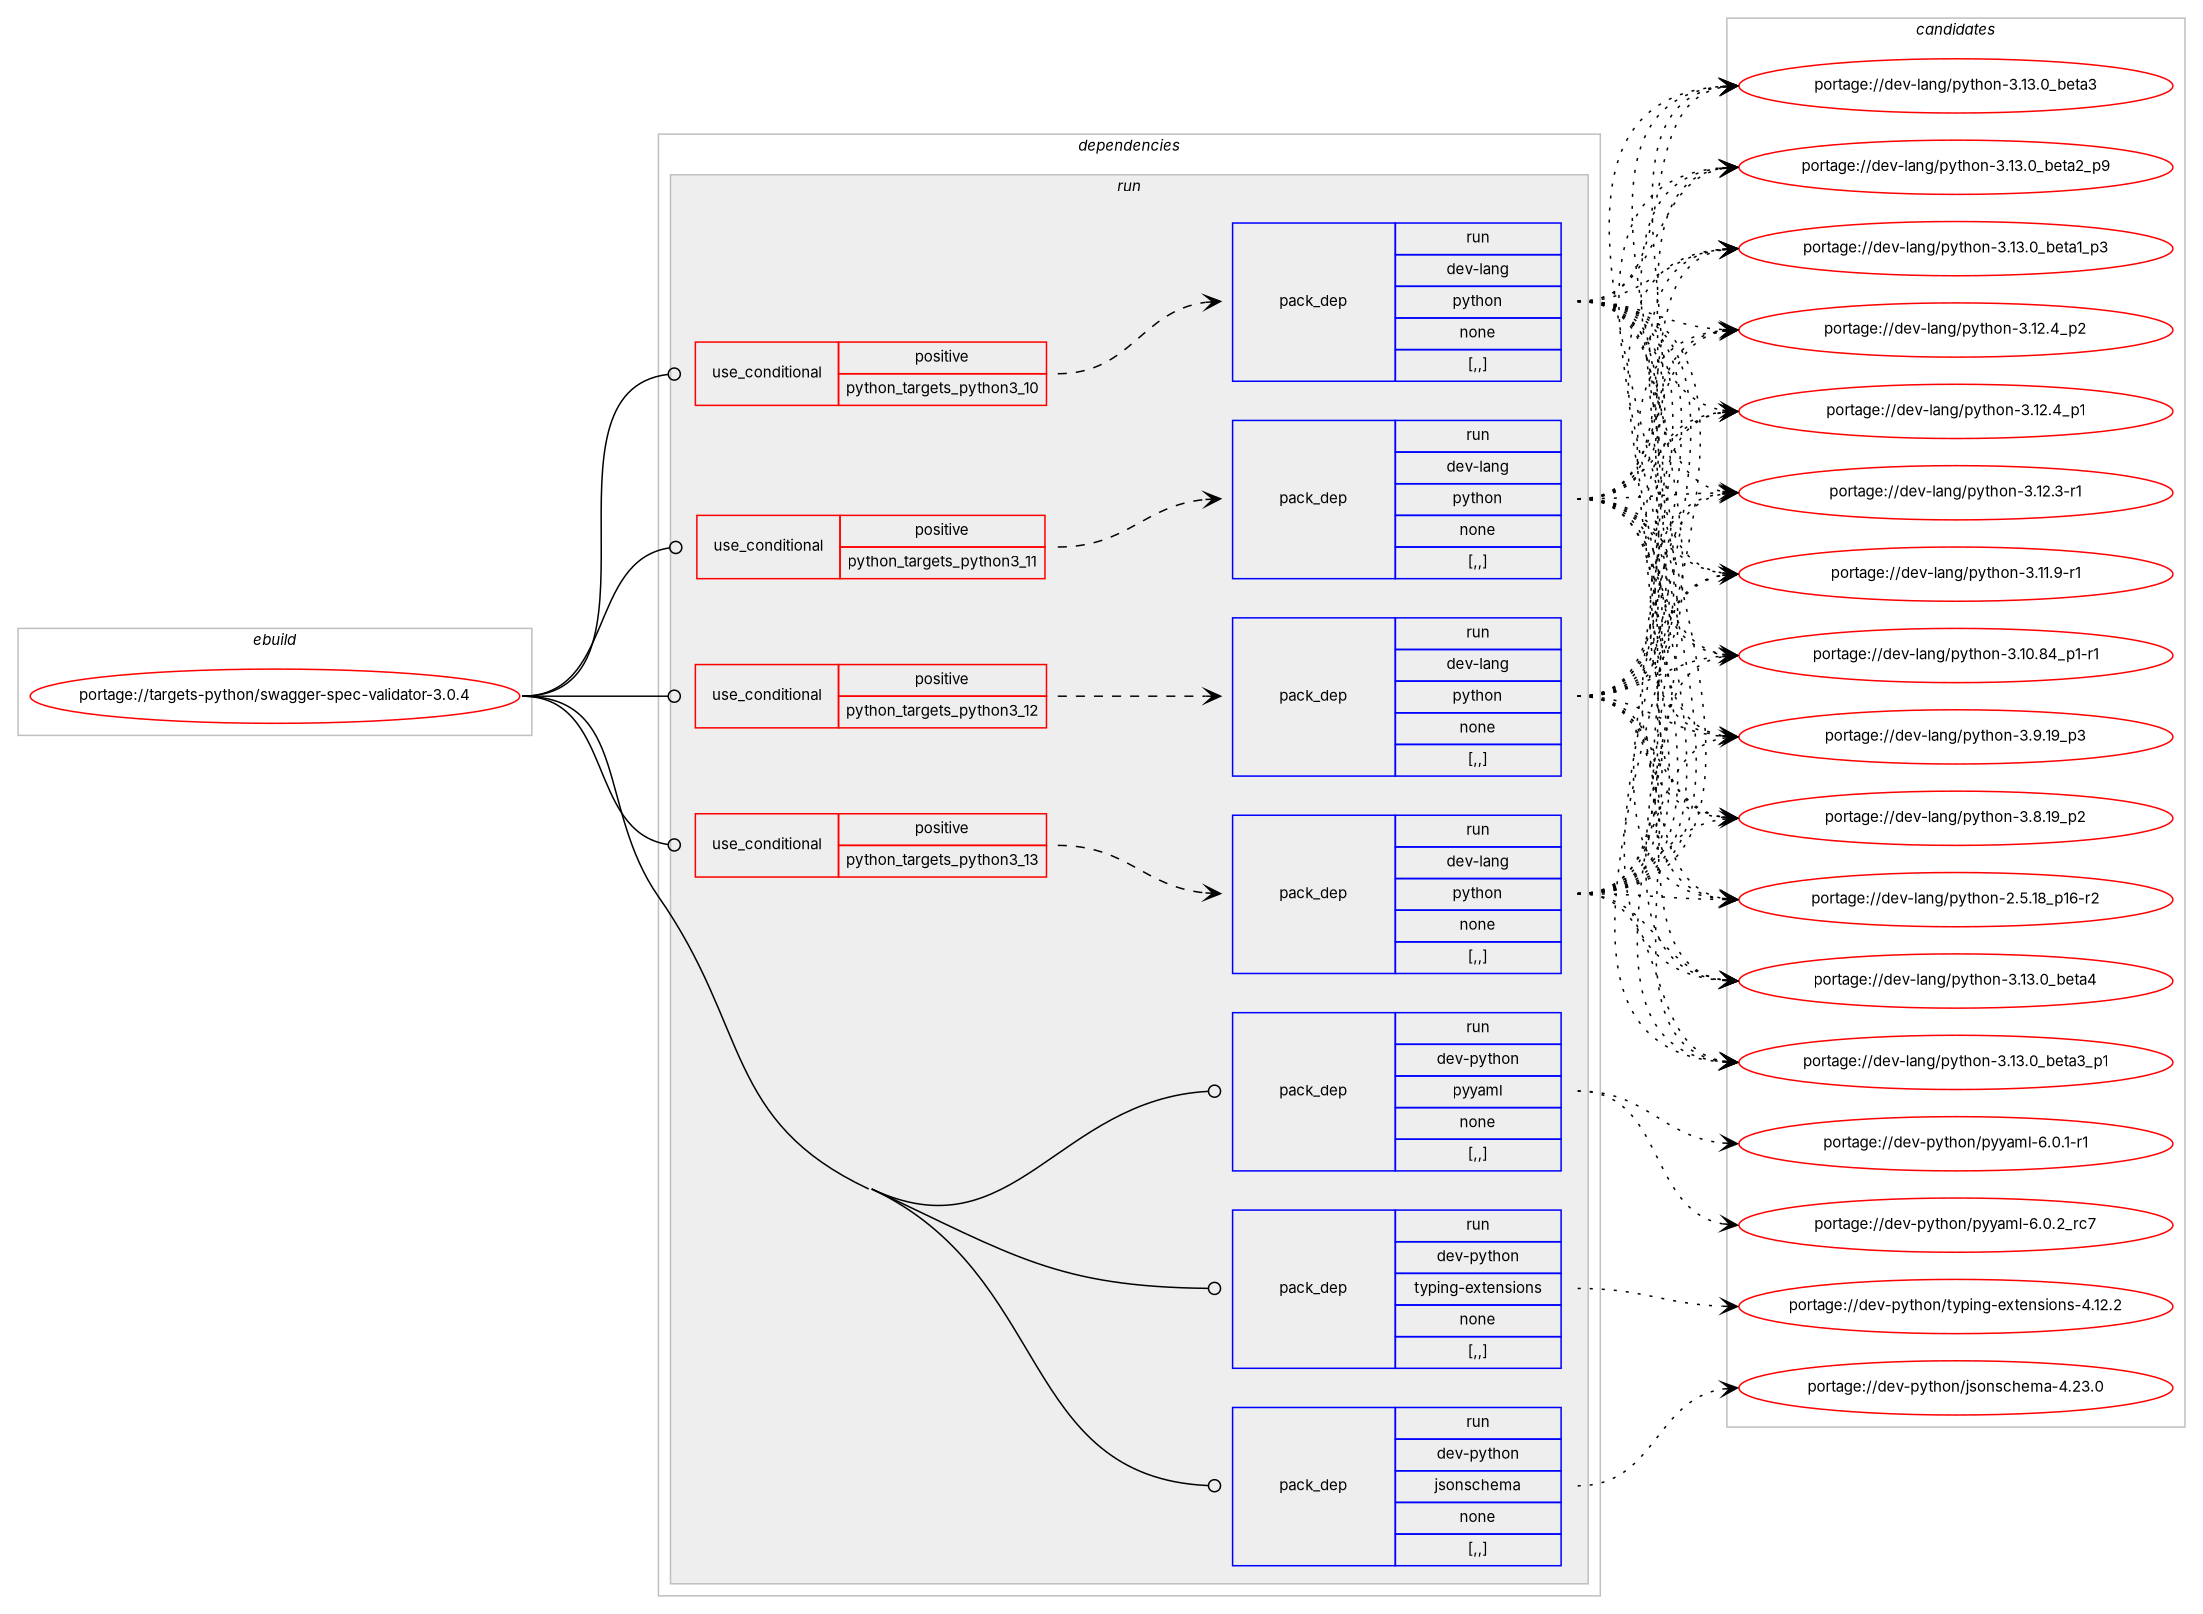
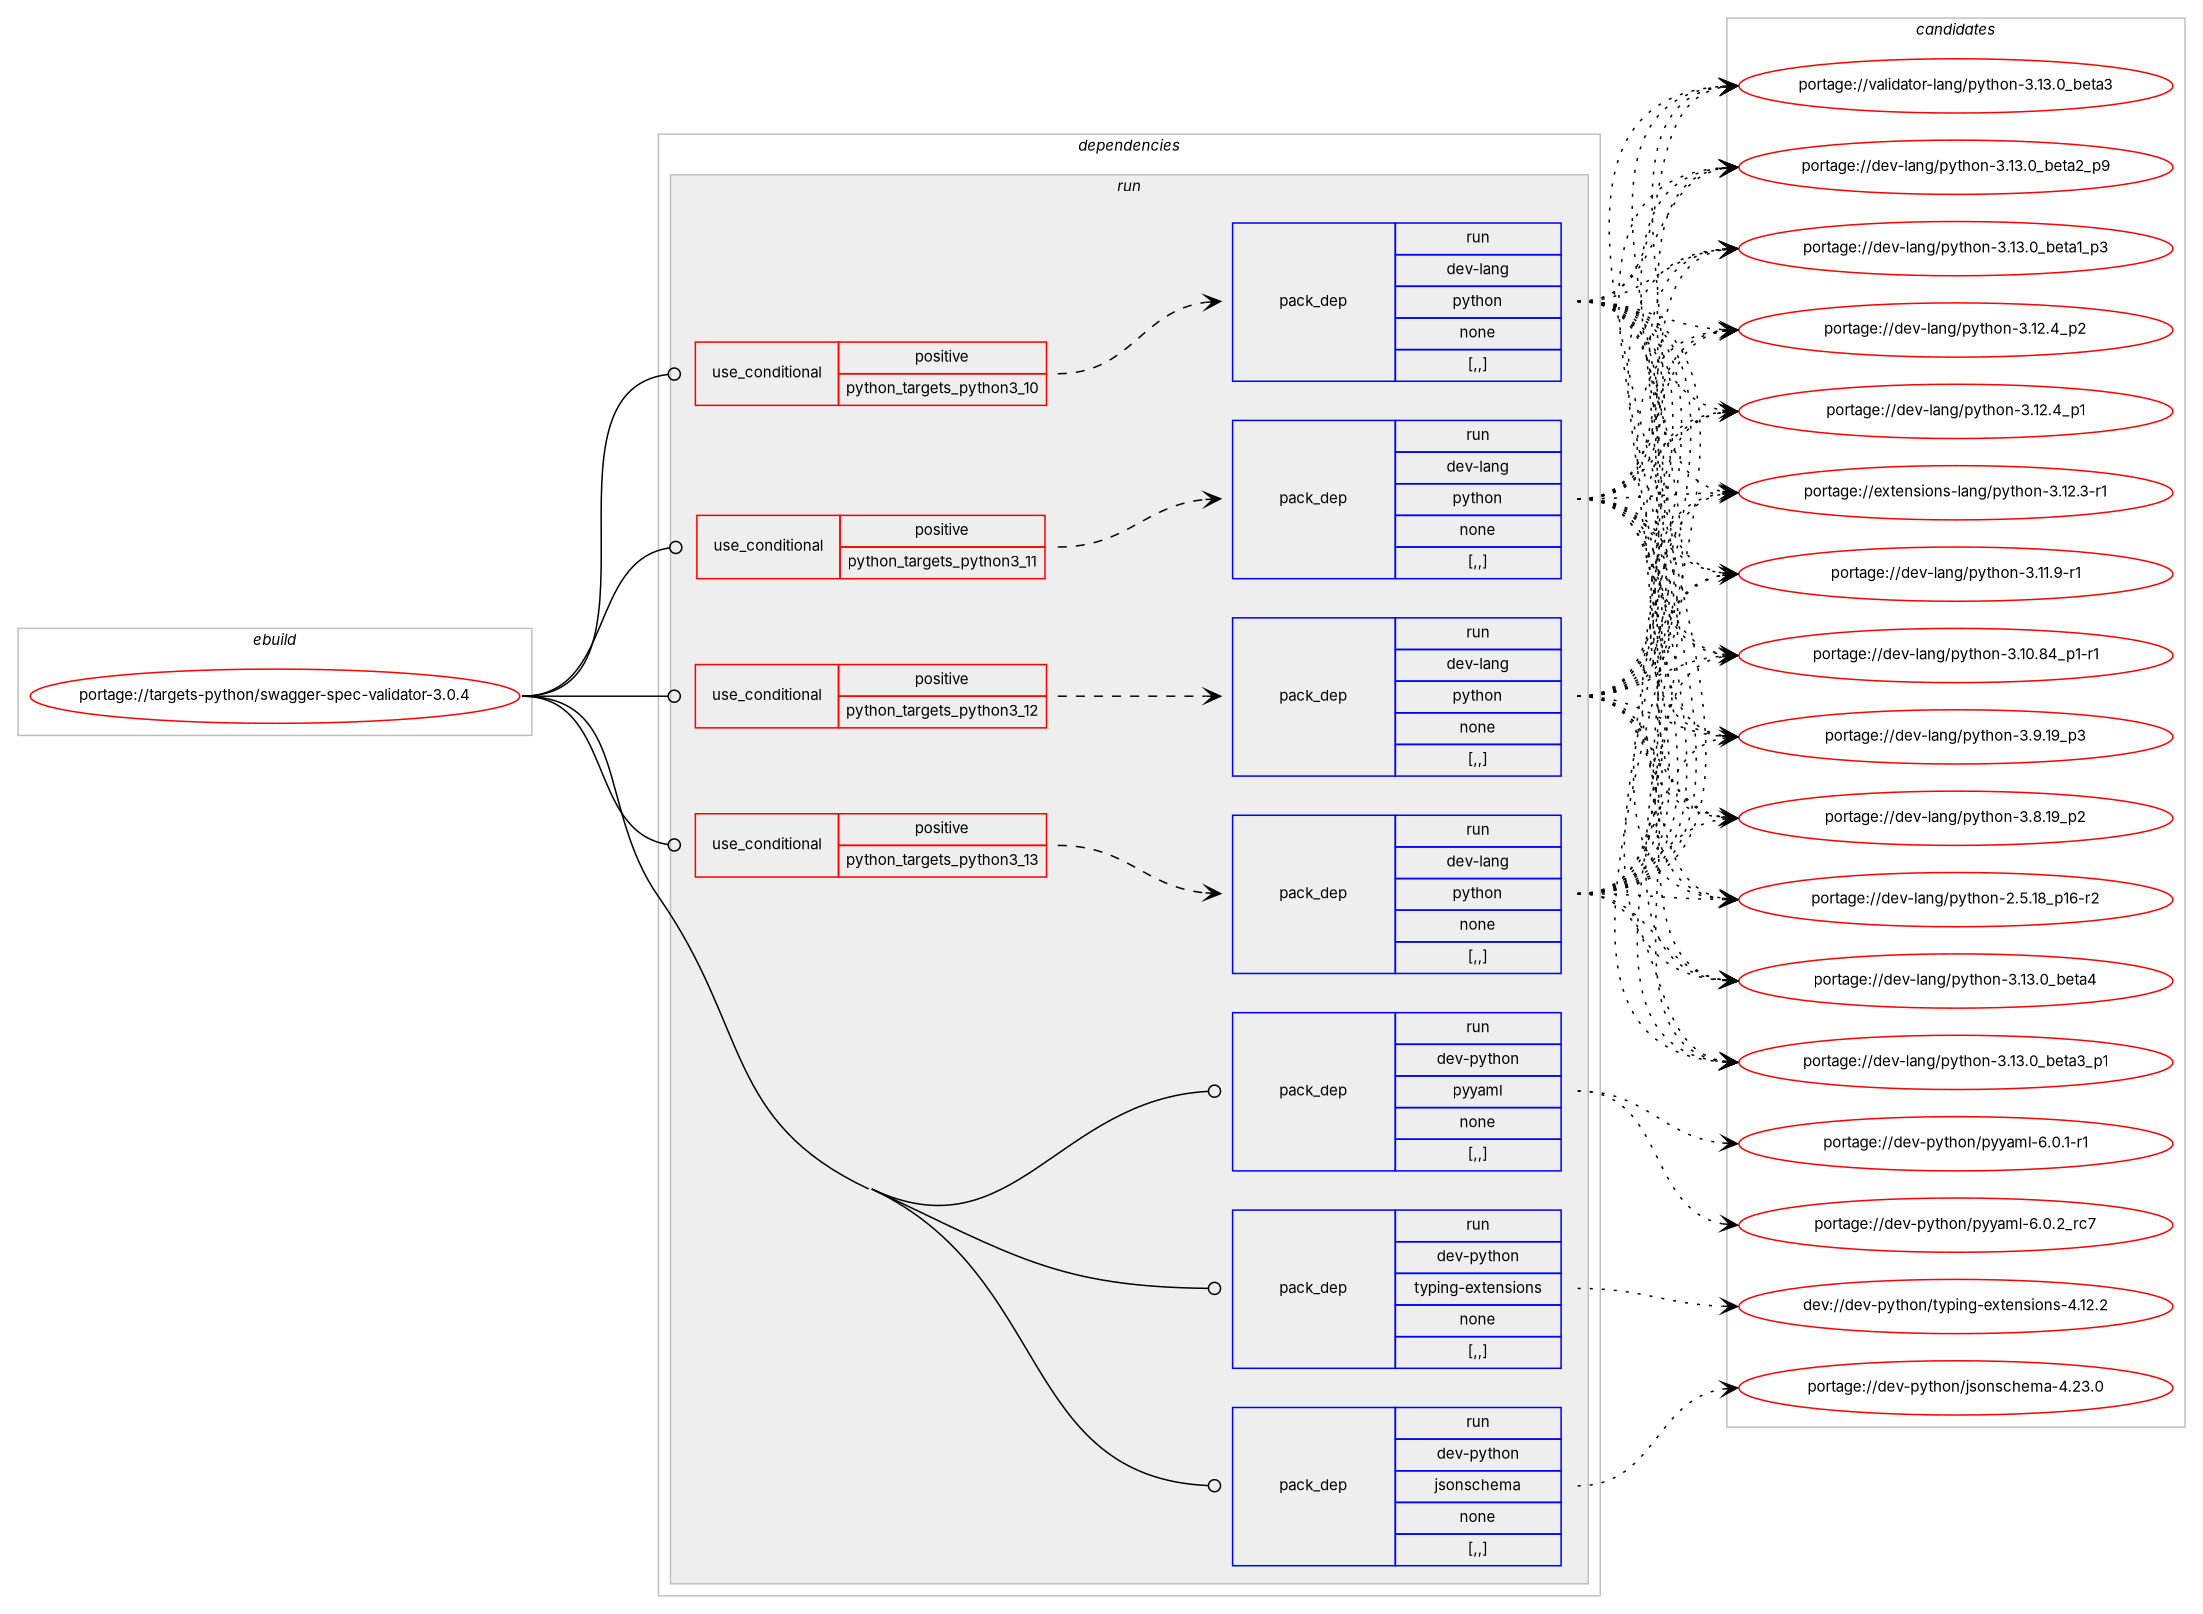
node "portage://dev-lang/python-3.13.0_beta3": label "portage://dev-lang/python-3.13.0_beta3" -> "portage://validator-lang/python-3.13.0_beta3"
node "portage://dev-lang/python-3.12.3-r1": label "portage://dev-lang/python-3.12.3-r1" -> "portage://extensions-lang/python-3.12.3-r1"
node "portage://dev-python/typing-extensions-4.12.2": label "portage://dev-python/typing-extensions-4.12.2" -> "dev://dev-python/typing-extensions-4.12.2"
